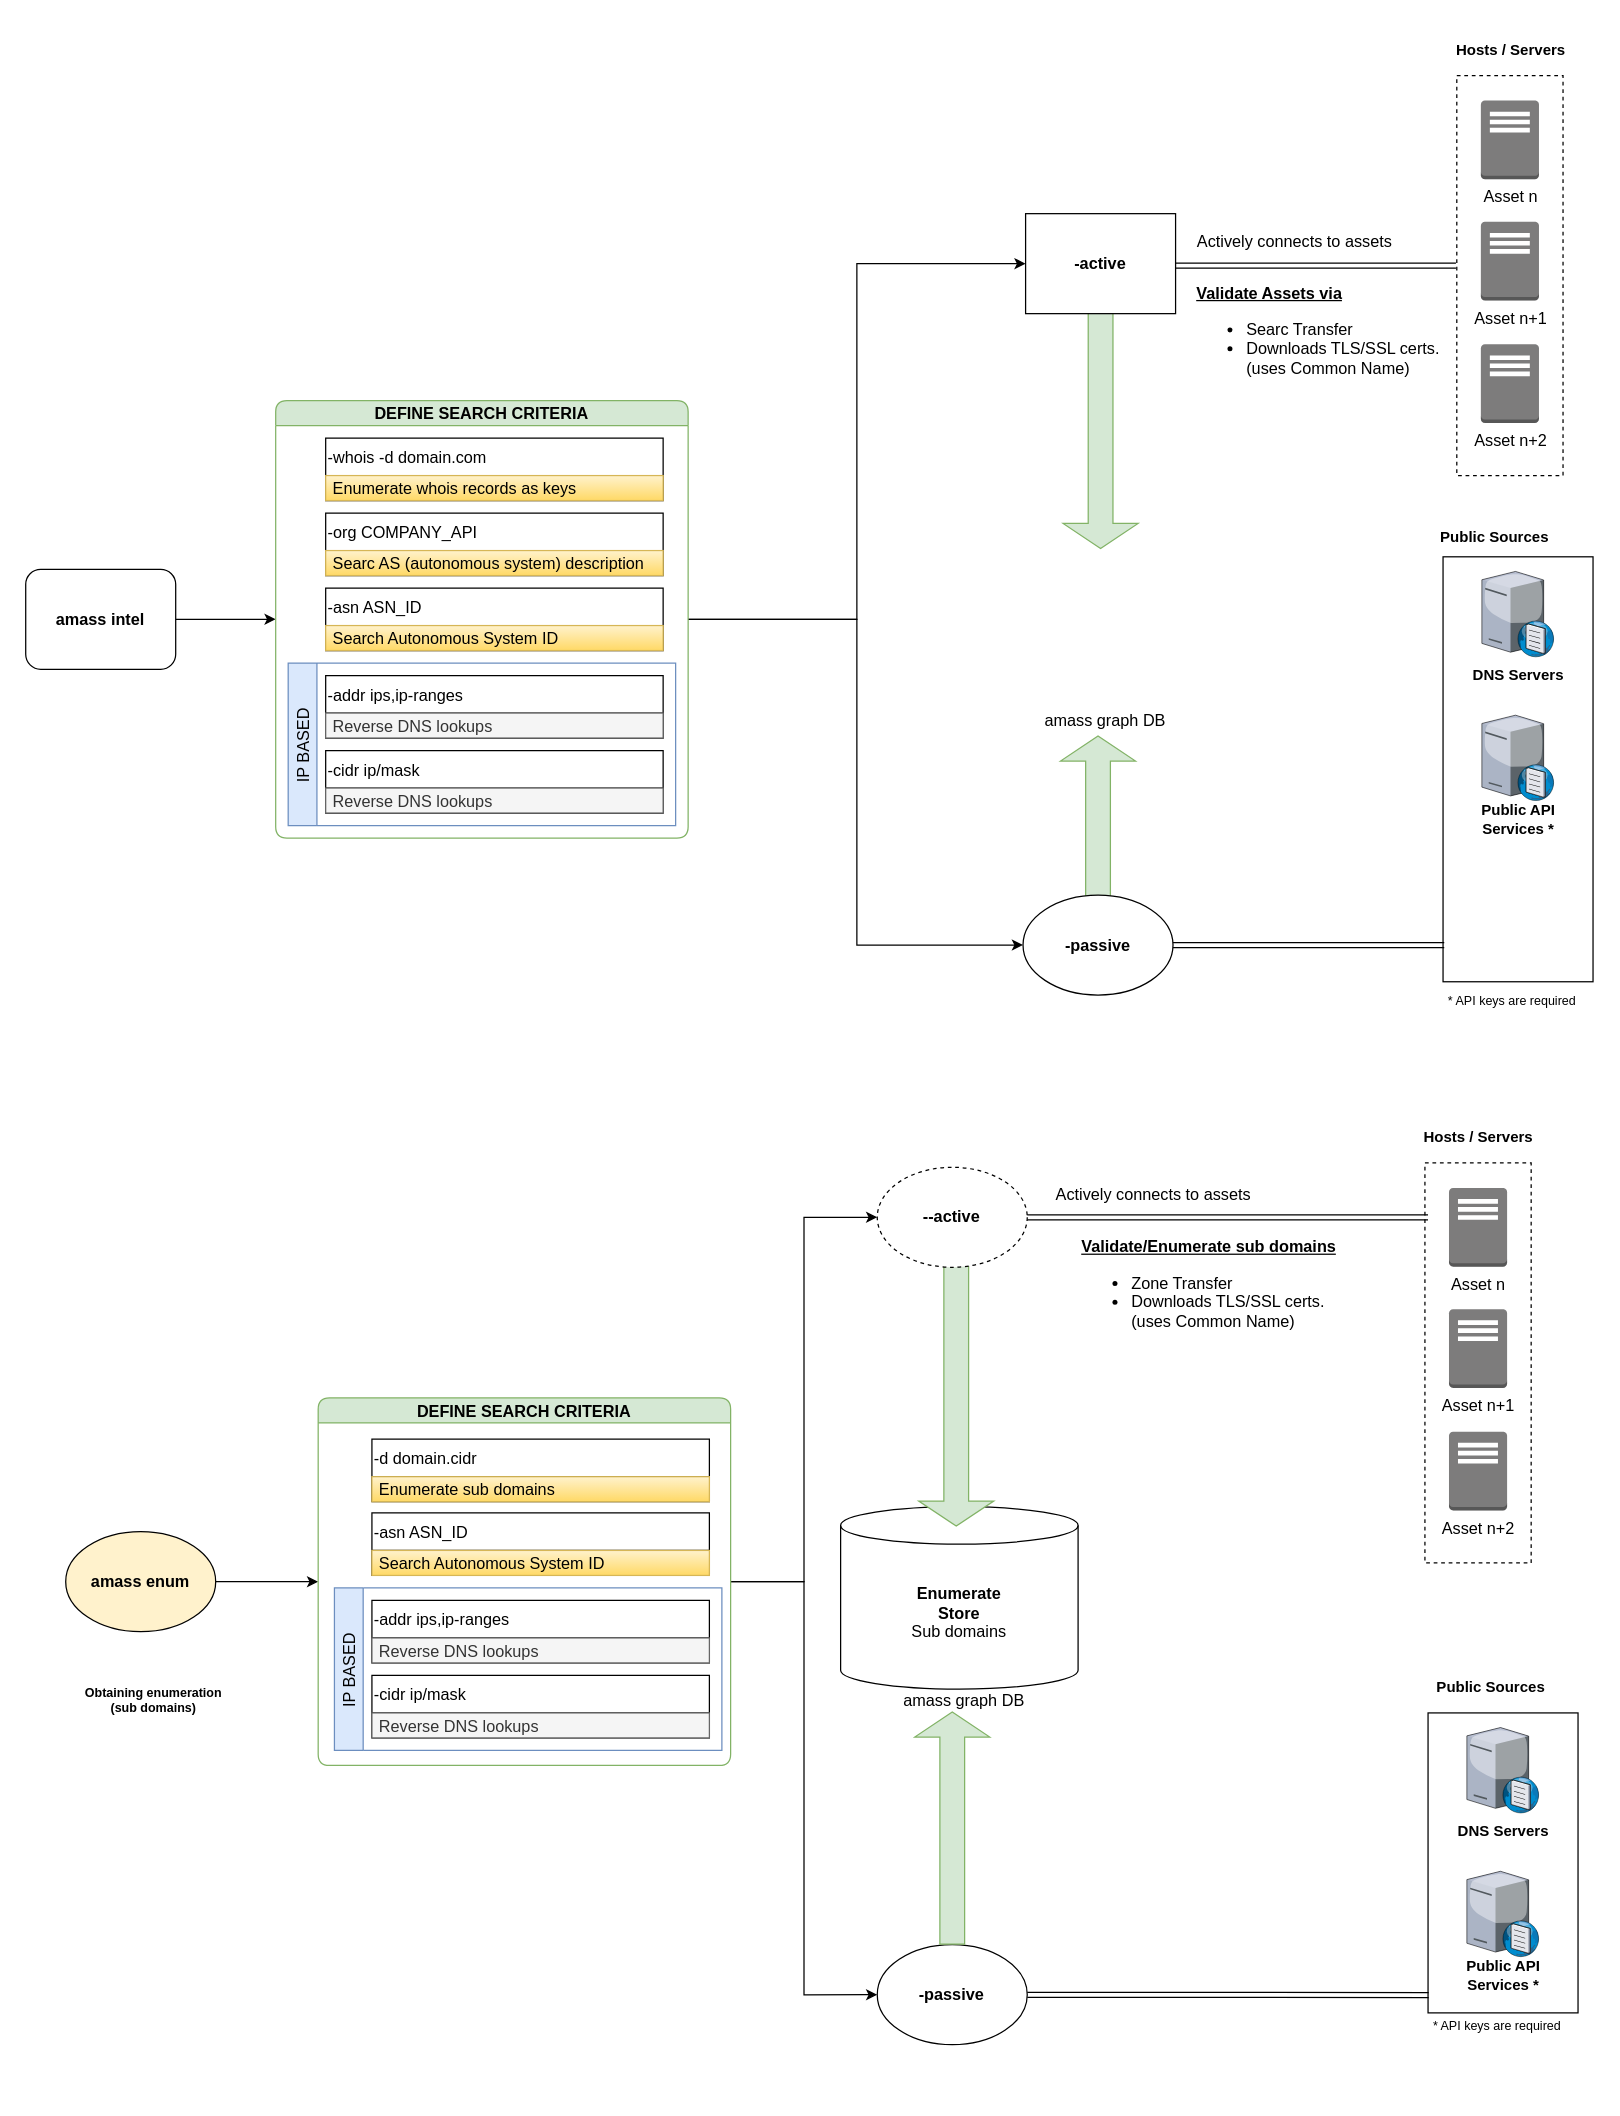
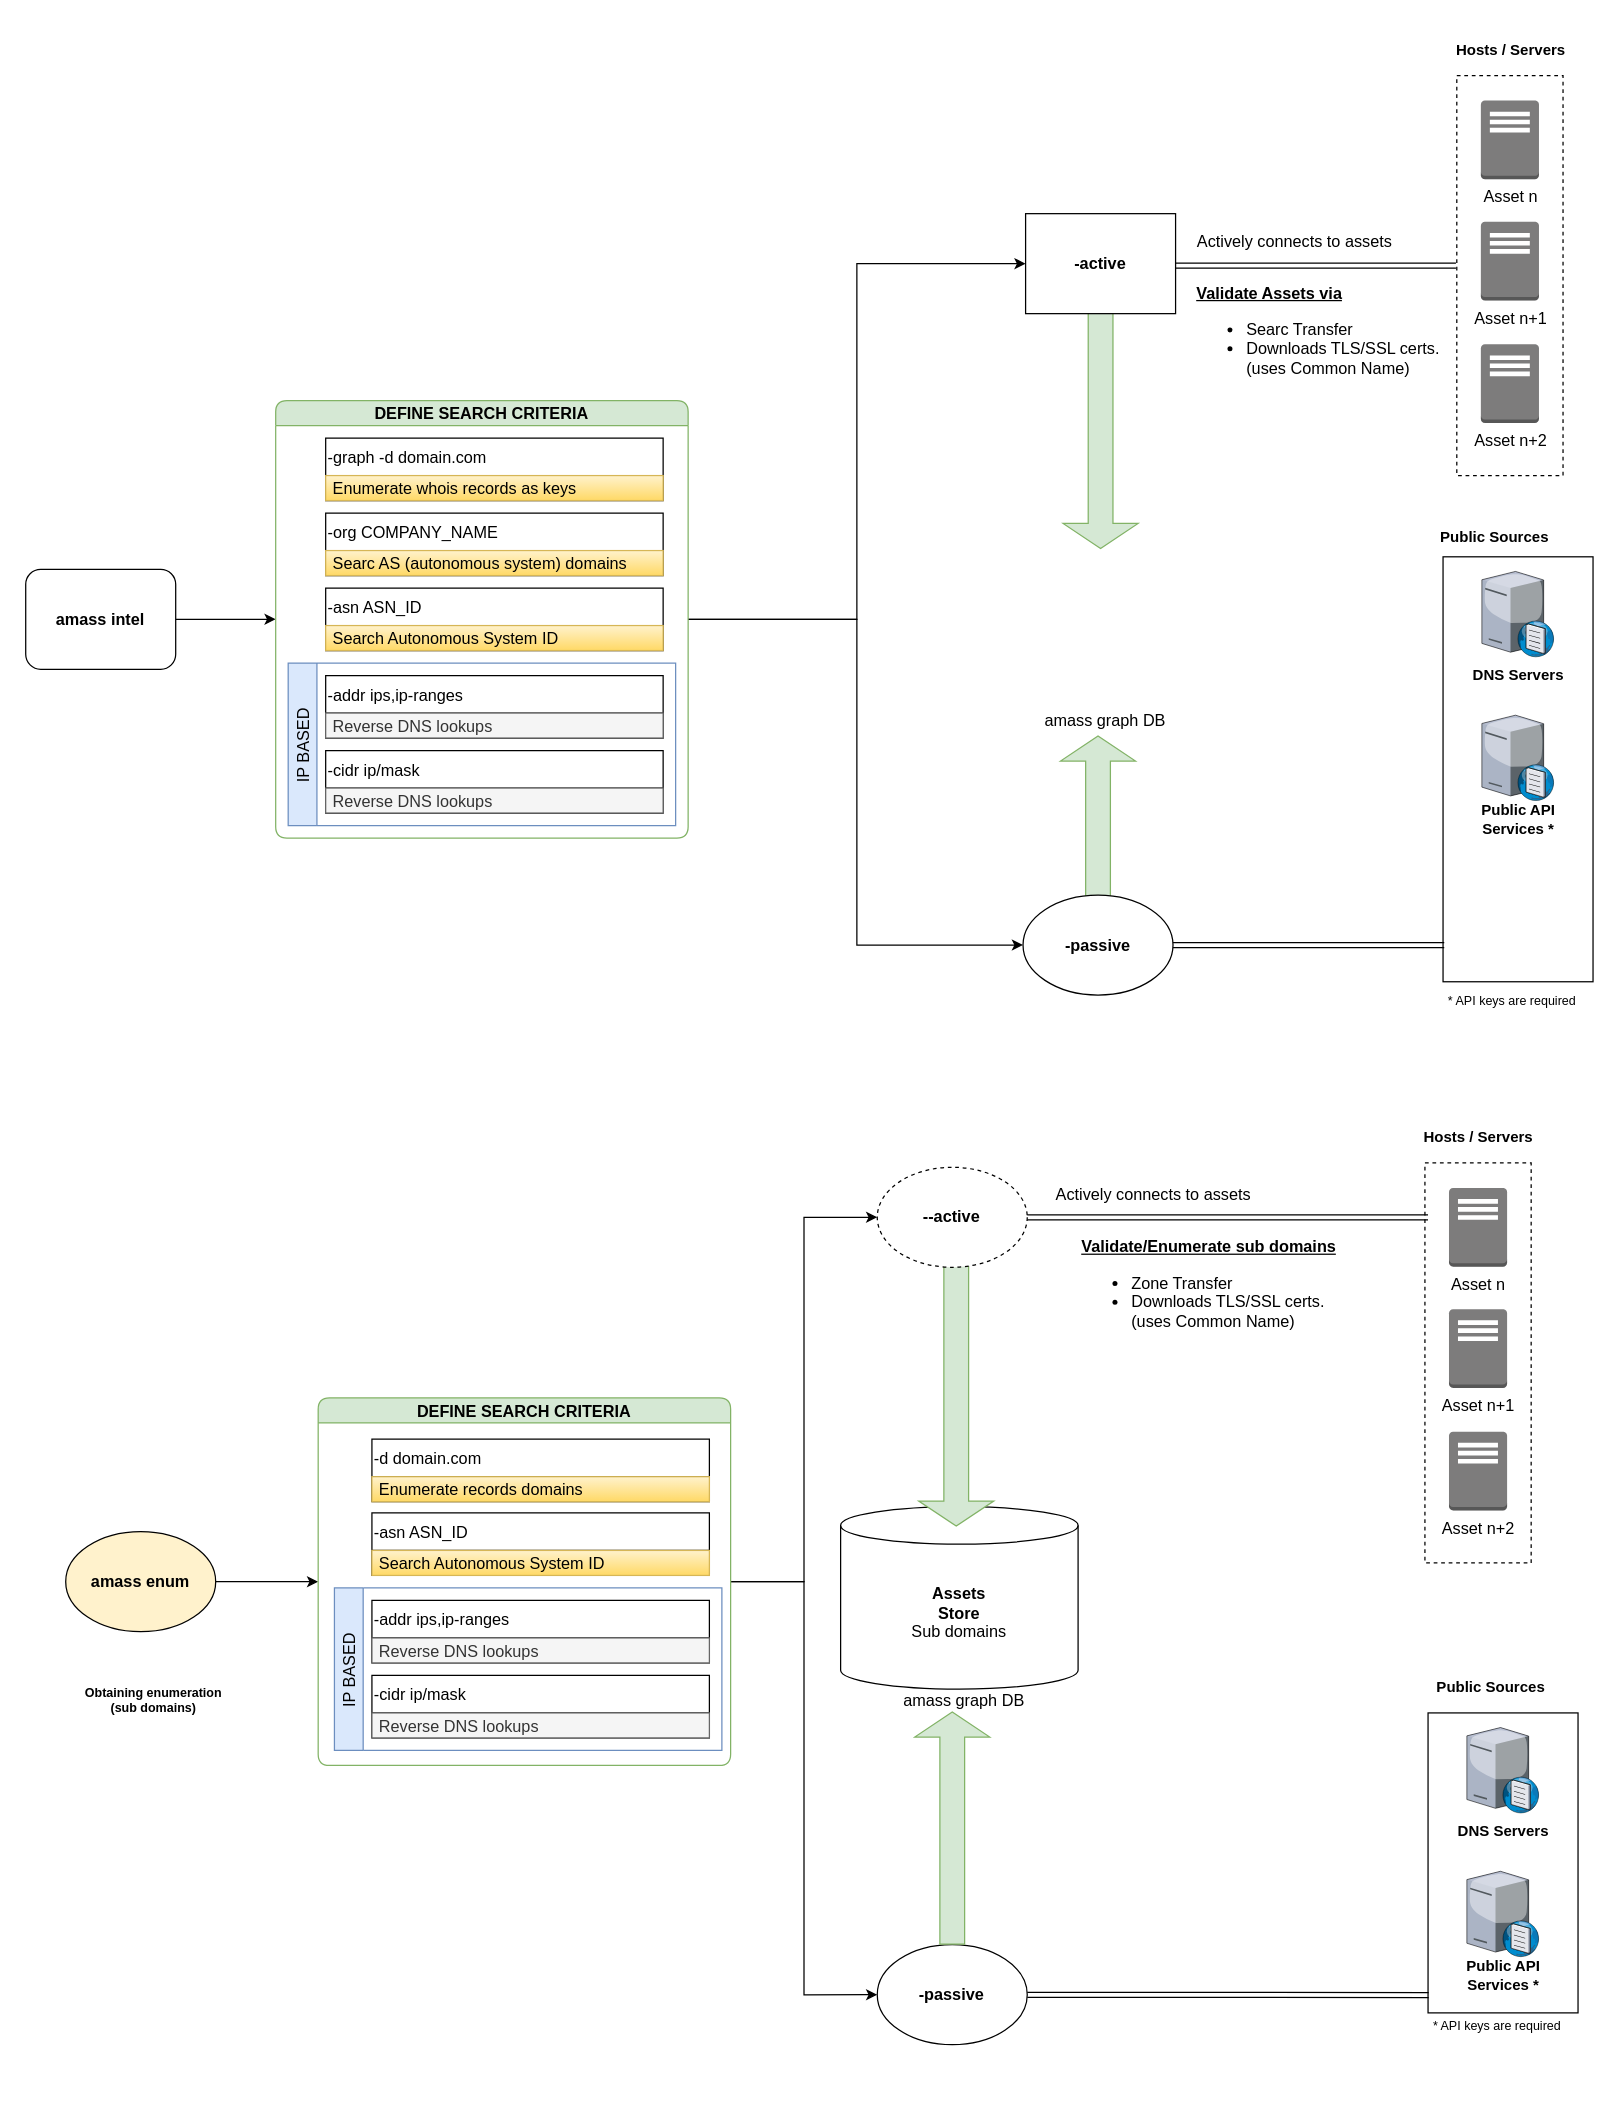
node "-whois -d domain.com": label "-whois -d domain.com" -> "-graph -d domain.com"
node "-org COMPANY_API": label "-org COMPANY_API" -> "-org COMPANY_NAME"
node "Searc AS (autonomous system) description": label "Searc AS (autonomous system) description" -> "Searc AS (autonomous system) domains"
node "-d domain.cidr": label "-d domain.cidr" -> "-d domain.com"
node "Enumerate sub domains": label "Enumerate sub domains" -> "Enumerate records domains"
node "Enumerate Store Sub domains": label "Enumerate Store Sub domains" -> "Assets Store Sub domains"
